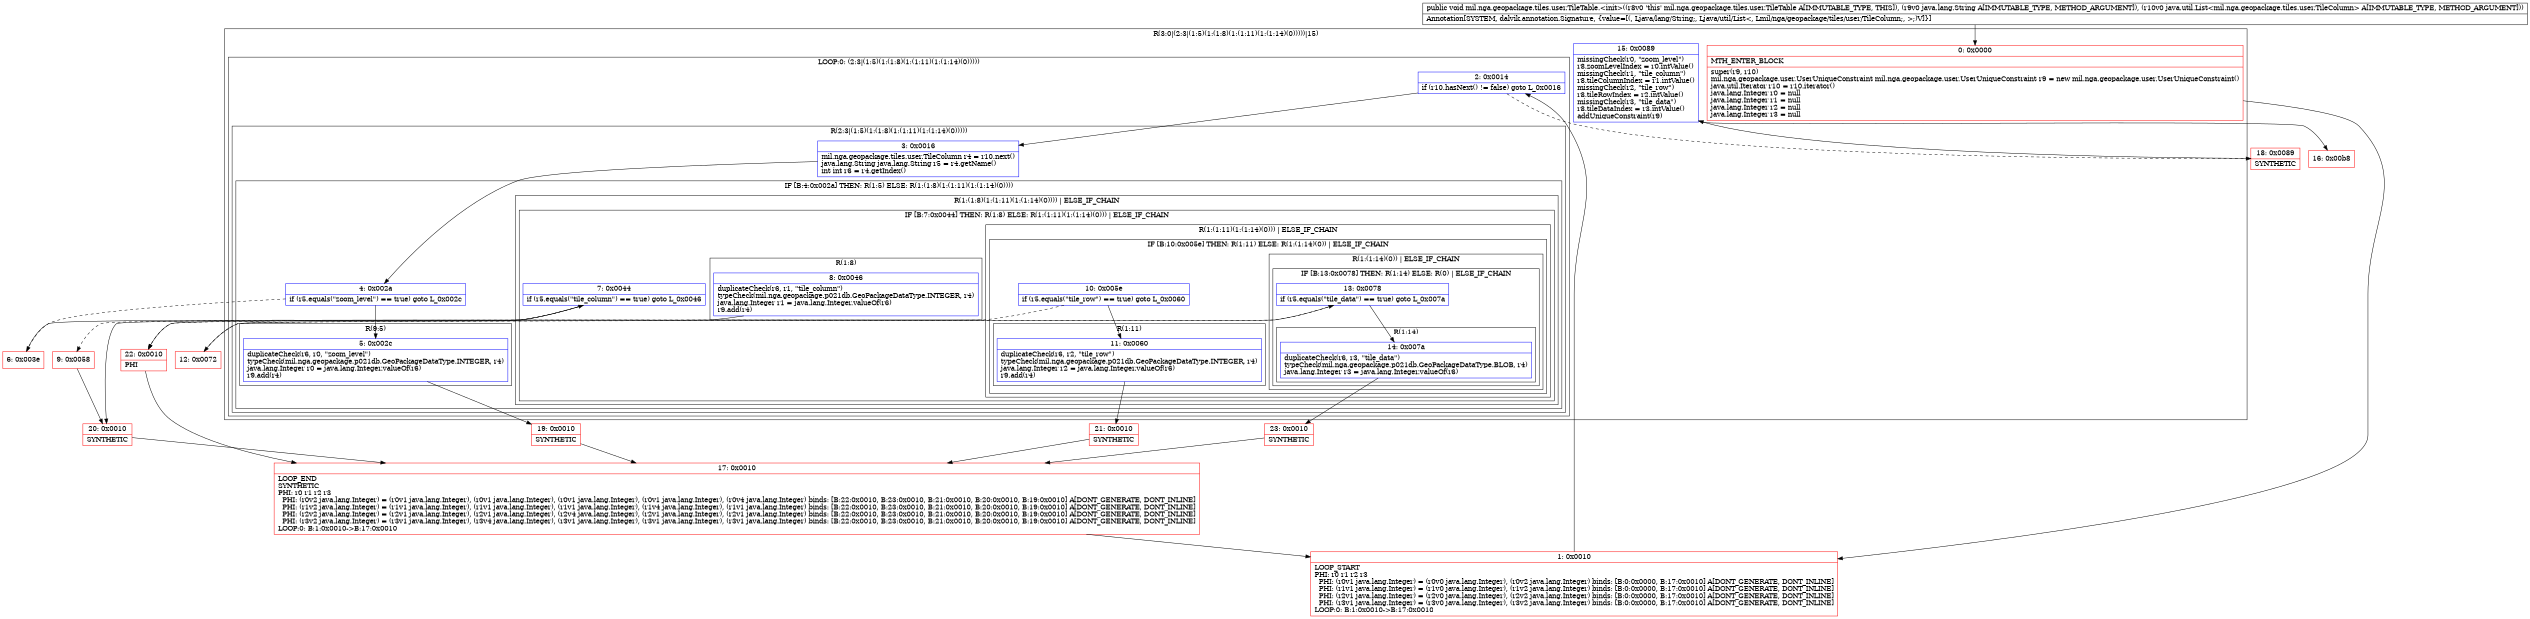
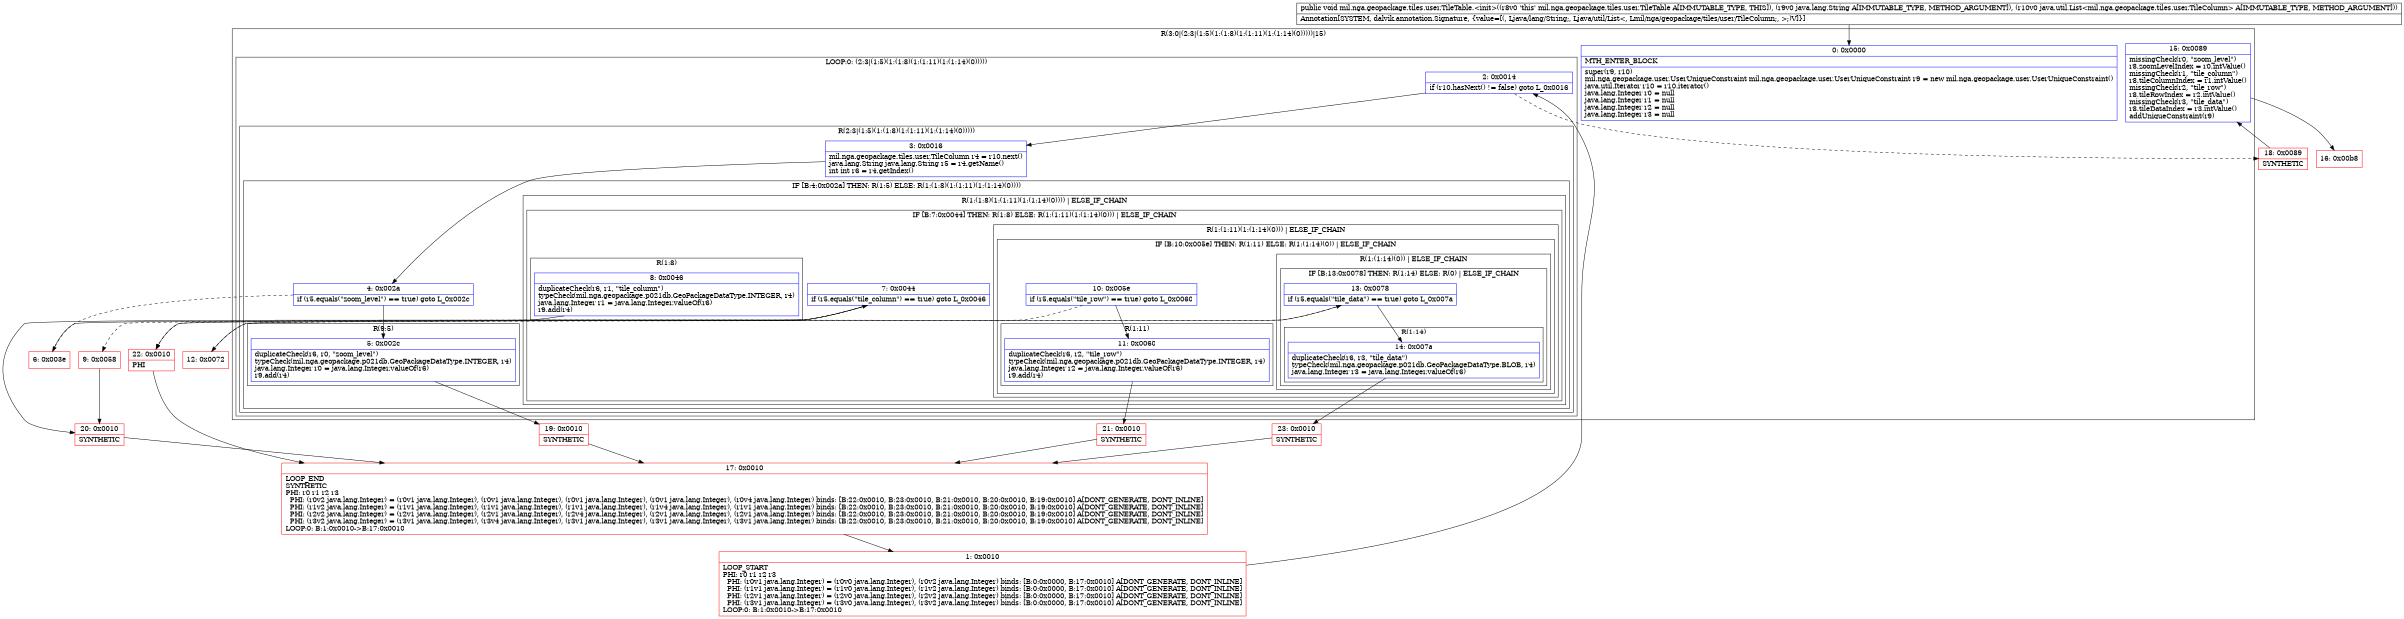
node "0: 0x0000": color red -> blue
edge "0: 0x0000" -> "1: 0x0010": removed
